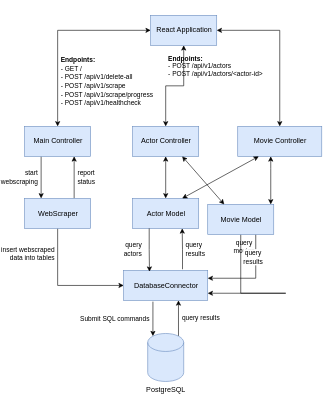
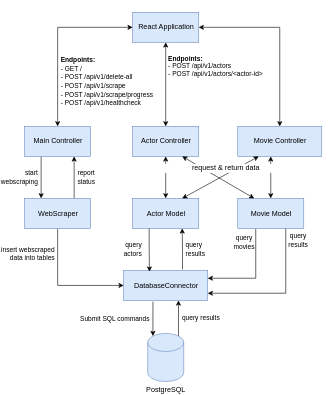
node "React Application": moved (184, 30) -> (166, 27)
node "request & return data": added
node "Movie Model": moved (241, 219) -> (271, 213)
